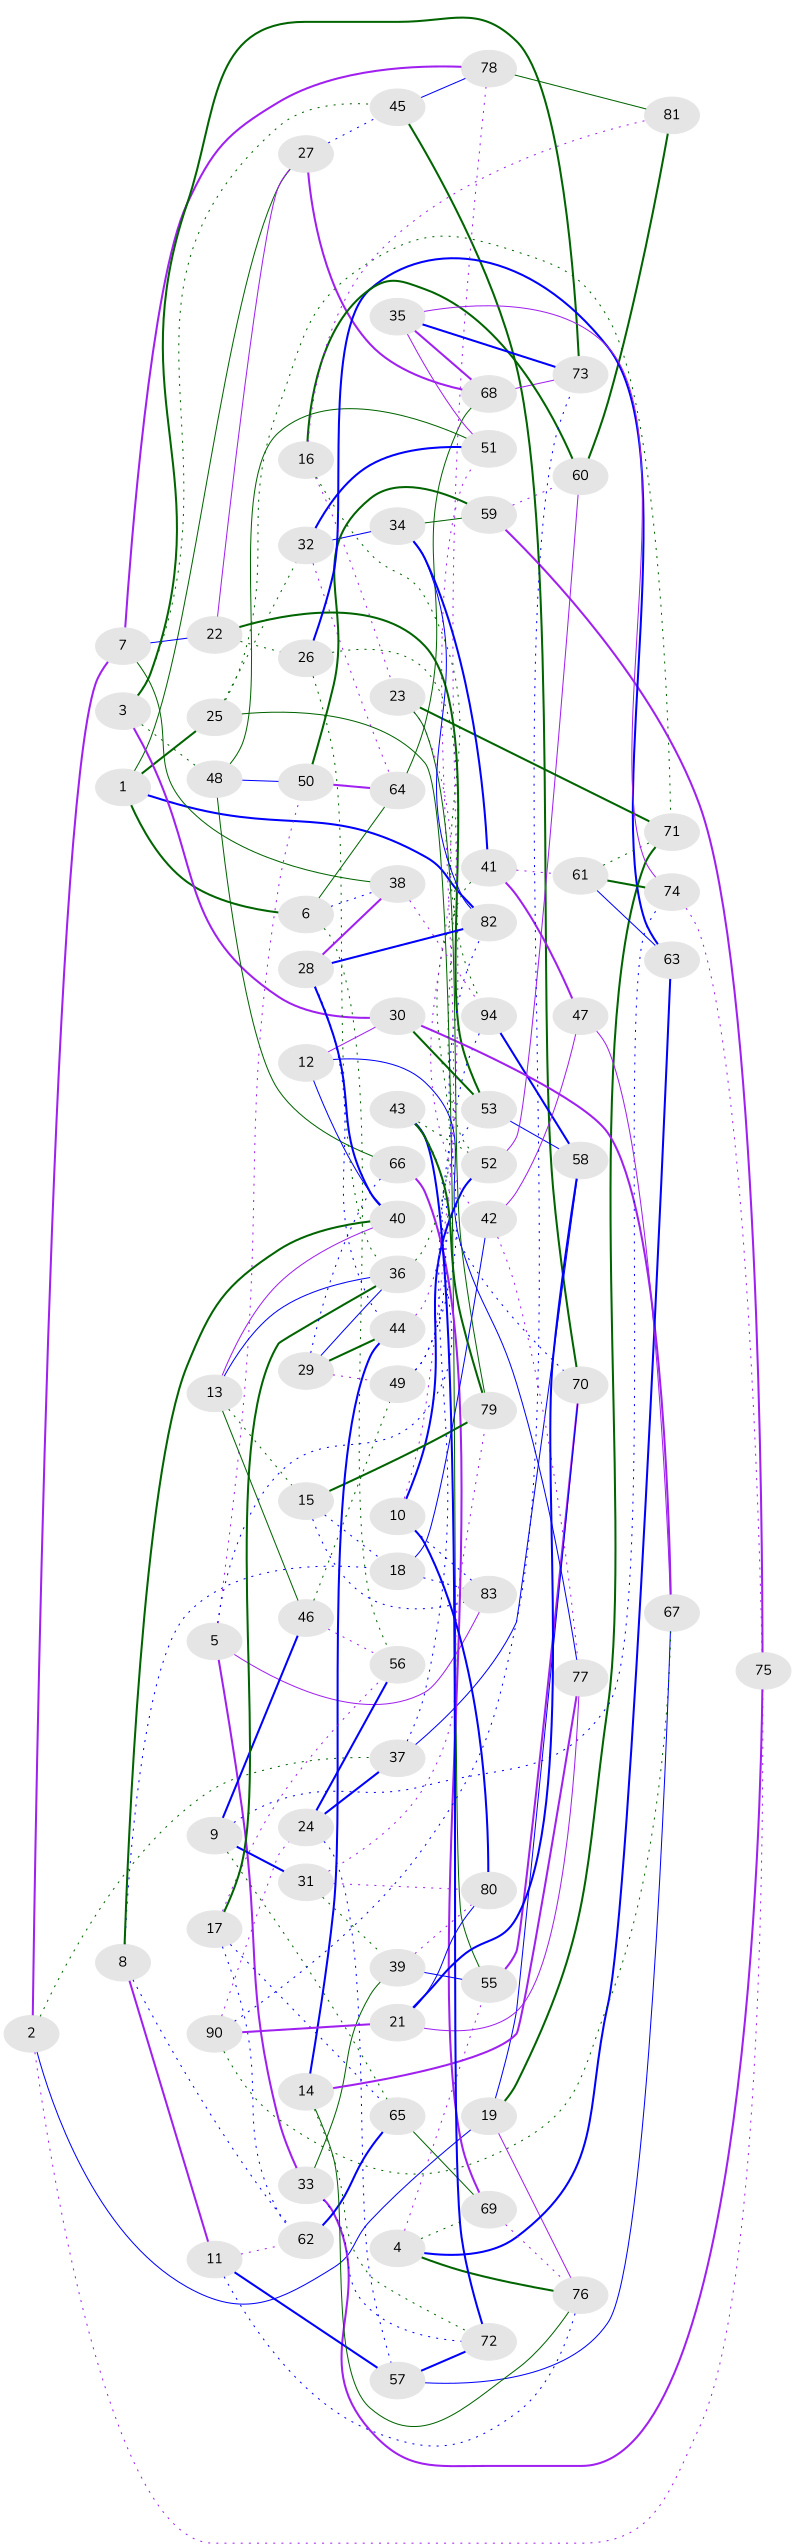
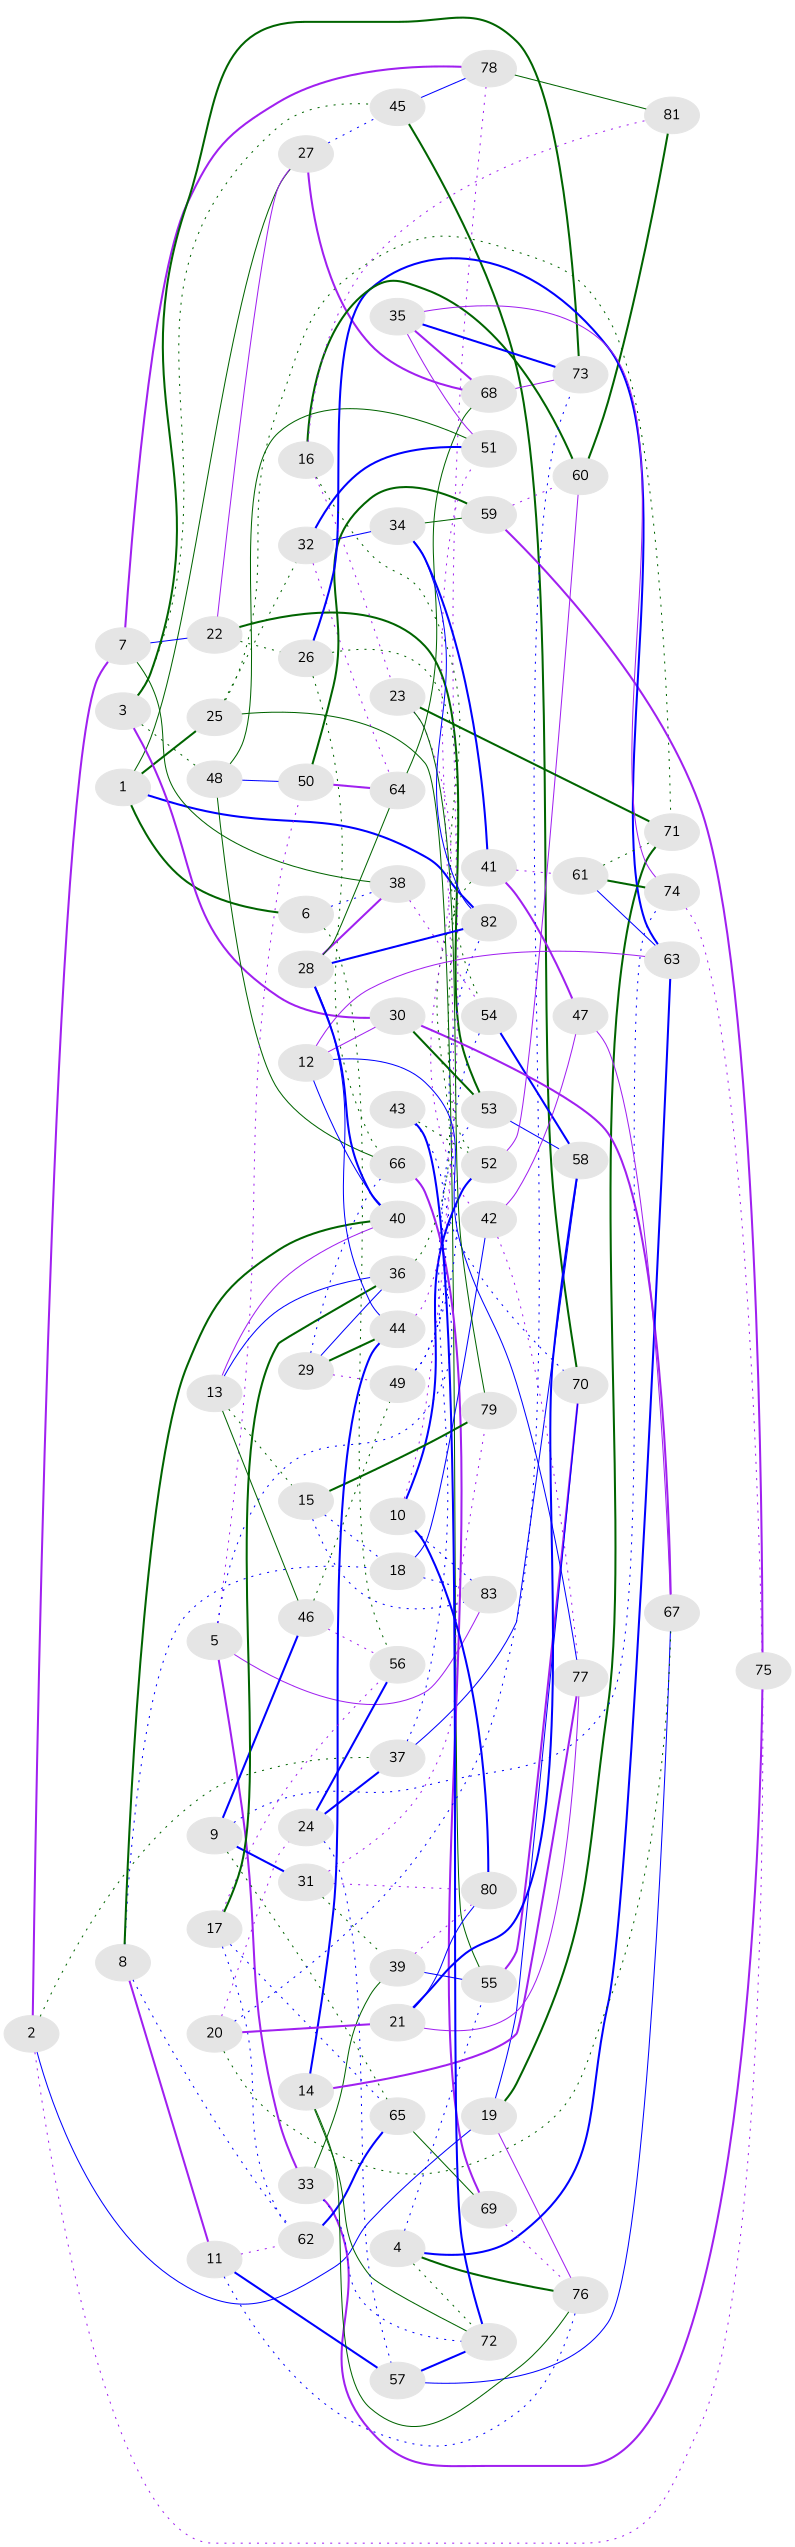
edge "64" -- "6": now "64" -- "28"
edge "63" -- "12": added
edge "26" -- "36": now "26" -- "66"
node "94": label "94" -> "54"
edge "28" -- "44": style dotted -> solid
edge "43" -- "79": removed
node "90": label "90" -> "20"
edge "55" -- "4": color purple -> blue
edge "69" -- "4": now "72" -- "4"
edge "14" -- "72": style dotted -> solid
